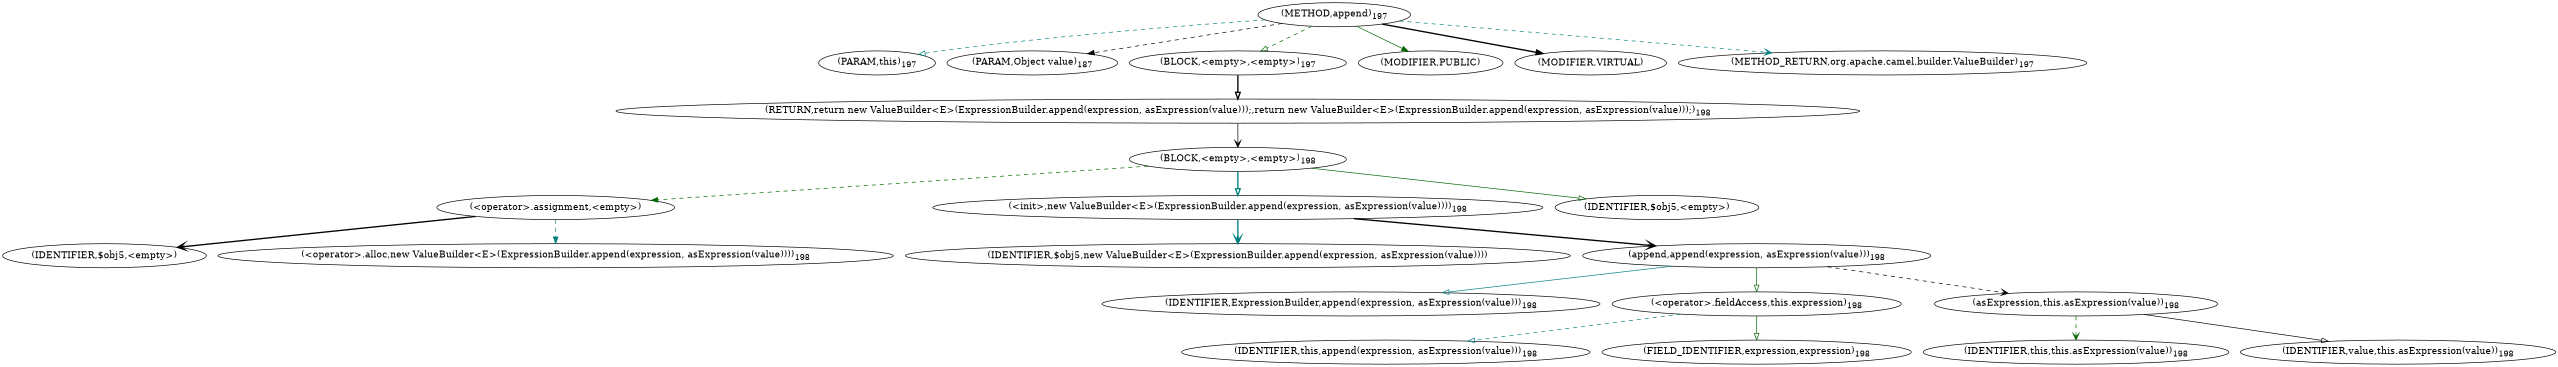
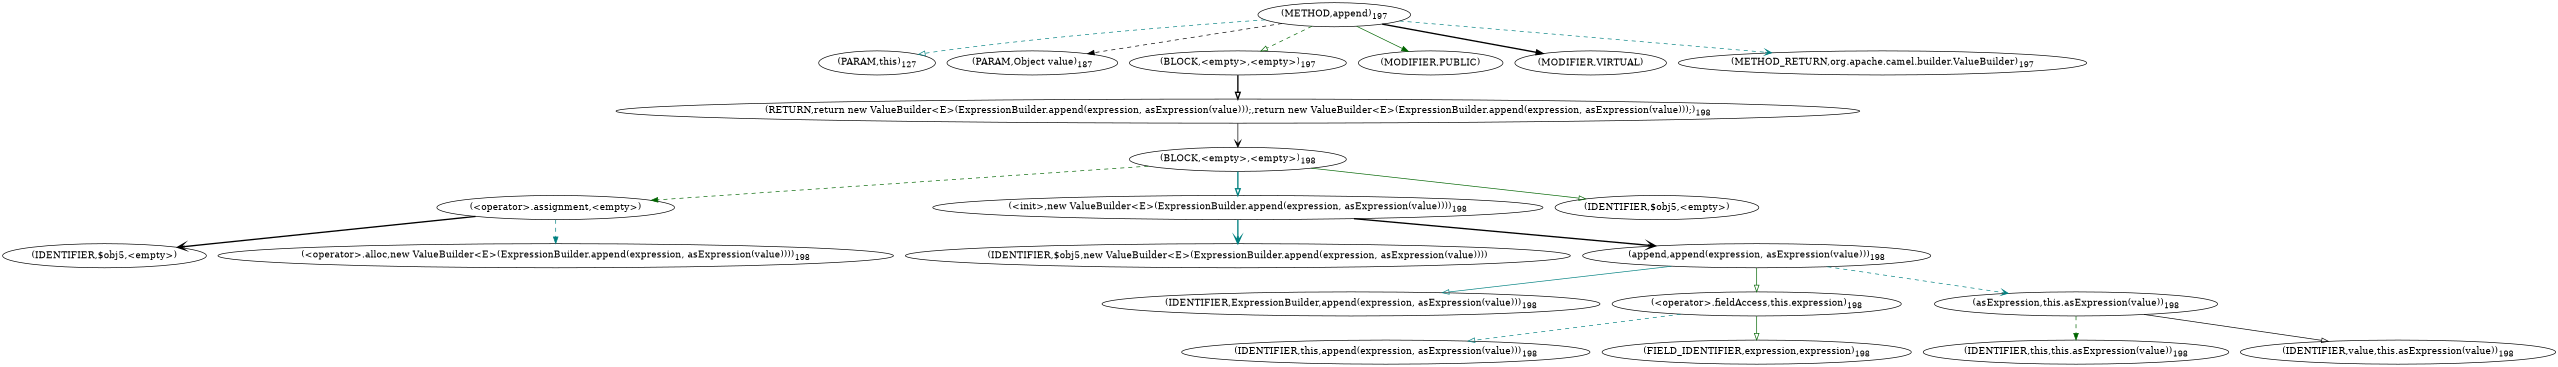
node "(PARAM,this)": text "197" -> "127"
edge "(append,append(expression, asExpression(value)))" -> "(asExpression,this.asExpression(value))": color black -> teal
edge "(asExpression,this.asExpression(value))" -> "(IDENTIFIER,this,this.asExpression(value))": arrowhead vee -> normal
